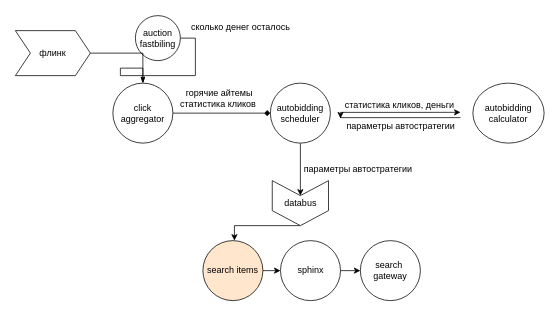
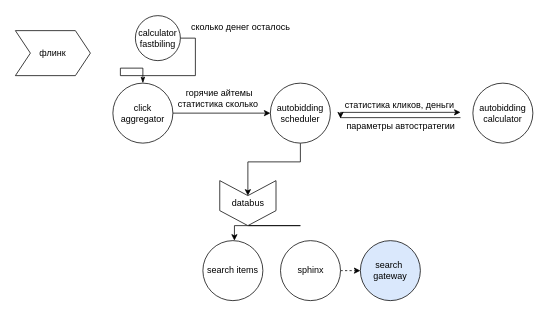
node "auction fastbiling": label "auction fastbiling" -> "calculator fastbiling"
edge "флинк" -> "click aggregator": removed
node "горячие айтемы статистика кликов": label "горячие айтемы статистика кликов" -> "горячие айтемы статистика сколько"
edge "click aggregator" -> "autobidding scheduler": arrowhead diamond -> classic
node "autobidding calculator": size 71x60 -> 60x60
node "параметры автостратегии": removed
node "databus": moved (300, 203) -> (248, 203)
node "search items": fillcolor #ffe6cc -> #ffffff
edge "search items" -> "sphinx": removed
edge "sphinx" -> "search gateway": style solid -> dashed
node "search gateway": fillcolor #ffffff -> #dae8fc
